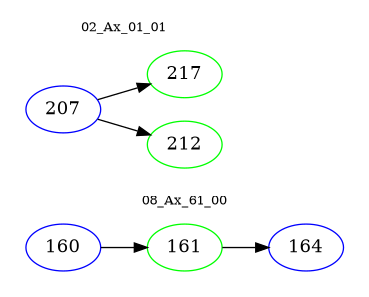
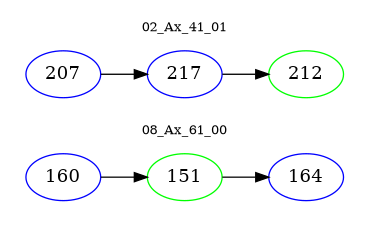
cluster "02_Ax_01_01": label "02_Ax_01_01" -> "02_Ax_41_01"
node "217": color green -> blue
edge "207" -> "212": now "217" -> "212"
node "161": label "161" -> "151"
